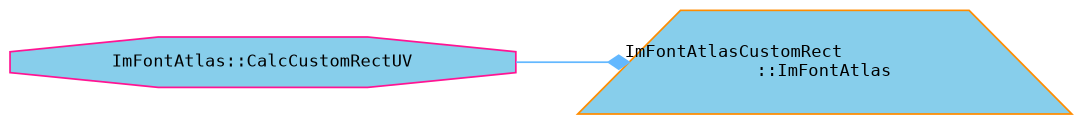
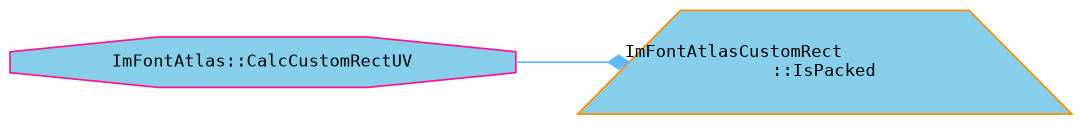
node "ImFontAtlasCustomRect ::ImFontAtlas": label "ImFontAtlasCustomRect ::ImFontAtlas" -> "ImFontAtlasCustomRect ::IsPacked"
